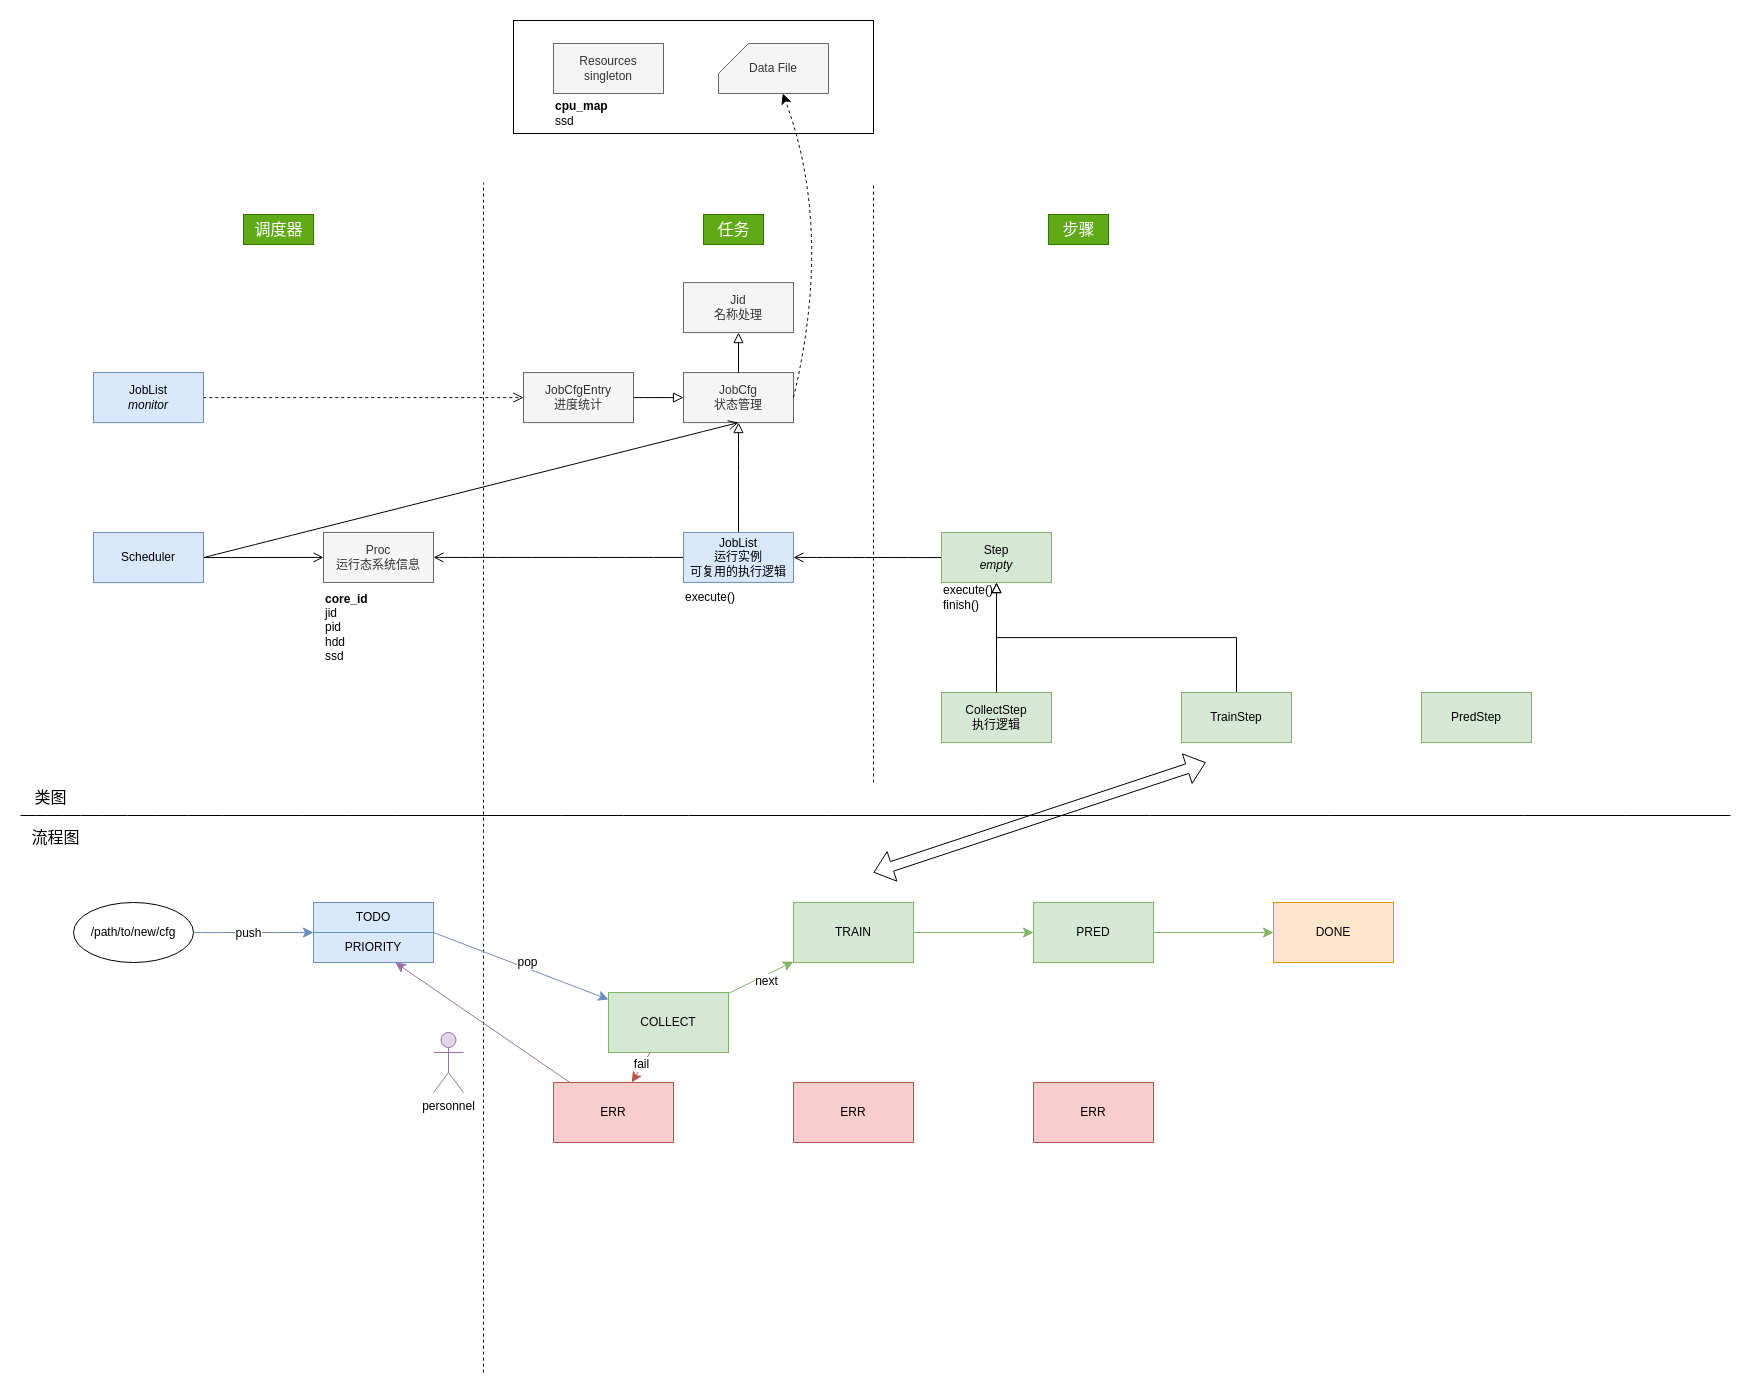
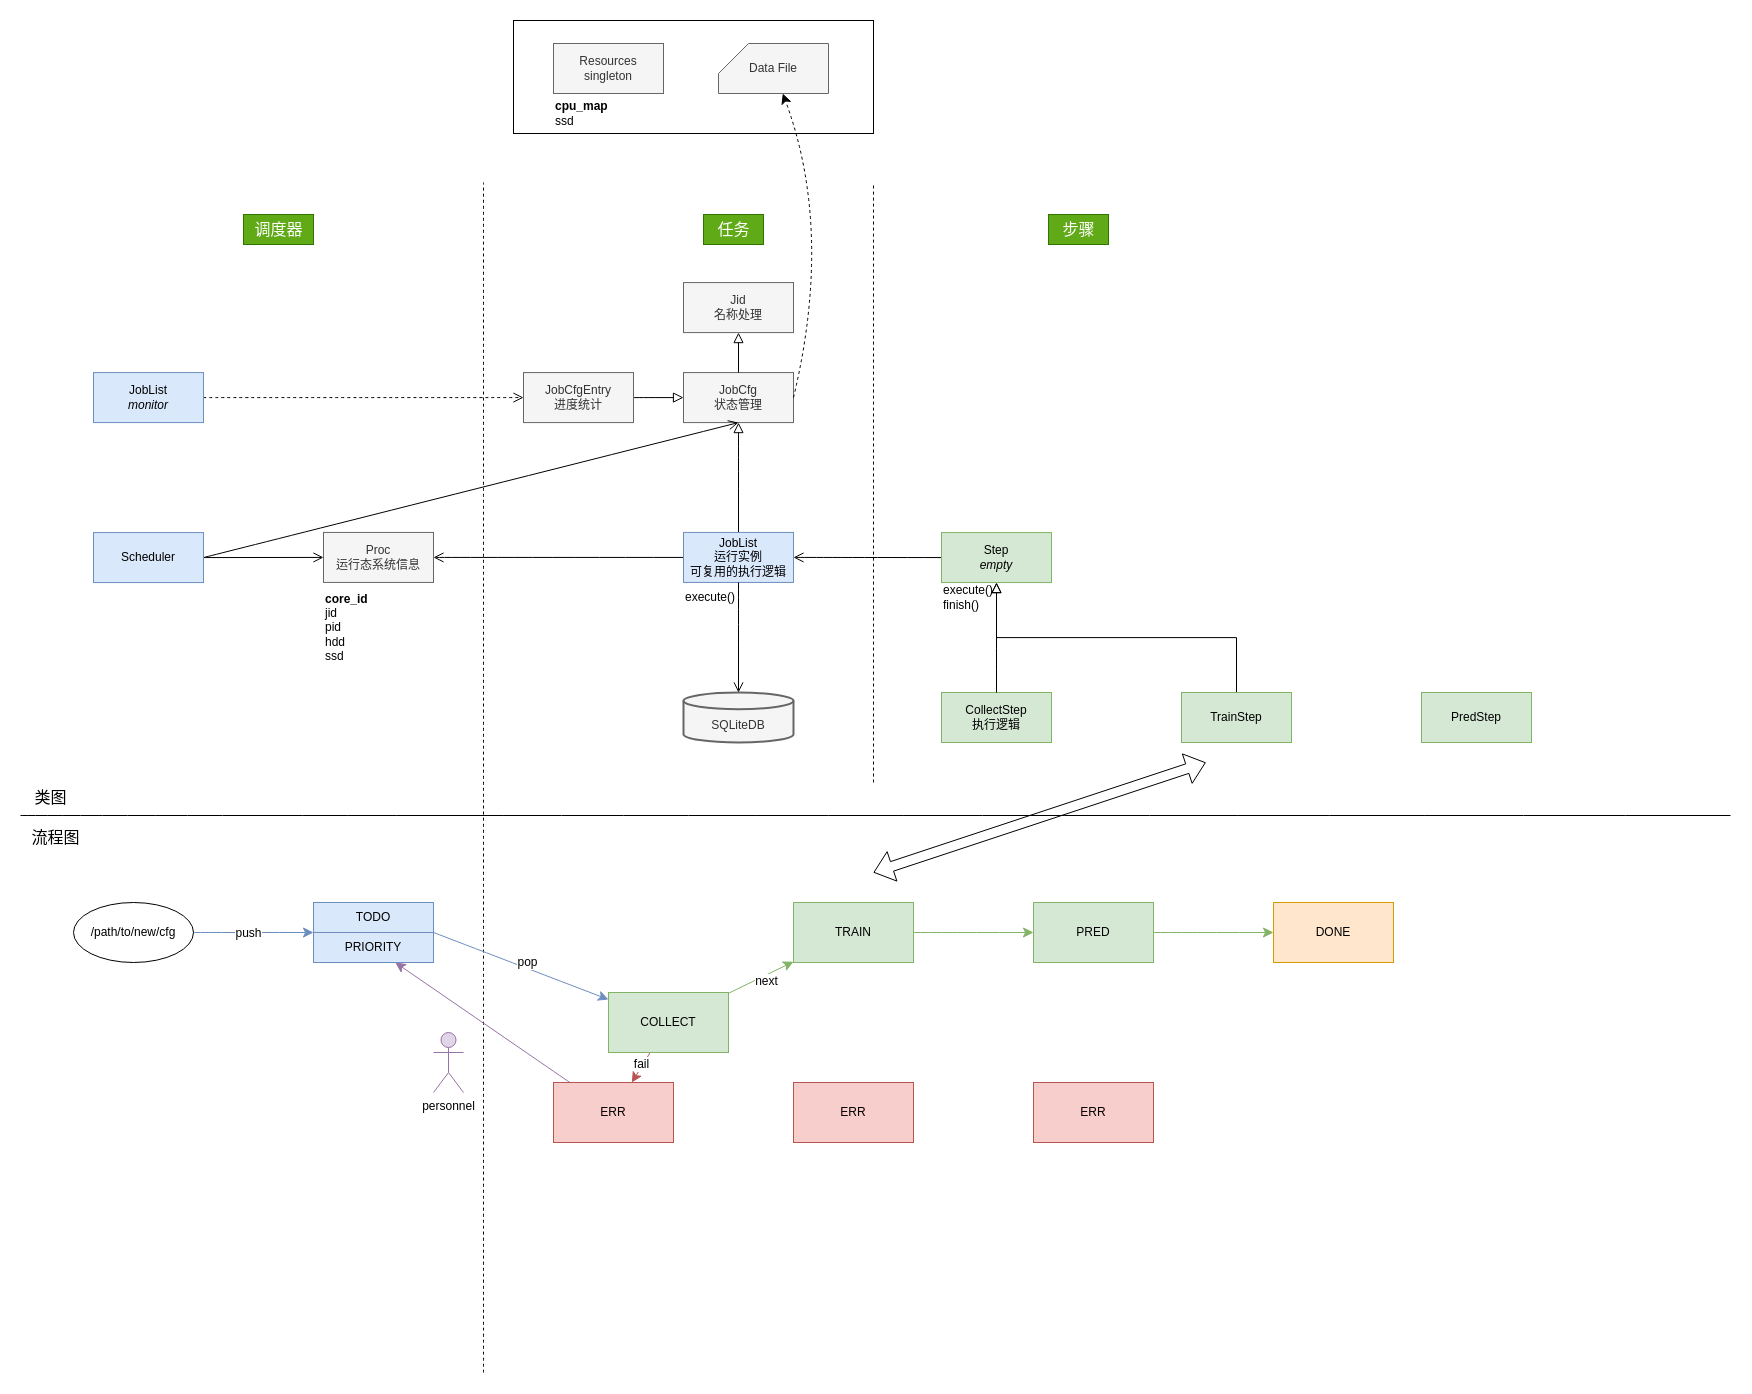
edge "JobList 运行实例 可复用的执行逻辑" -> "SQLiteDB": added
node "SQLiteDB": added
